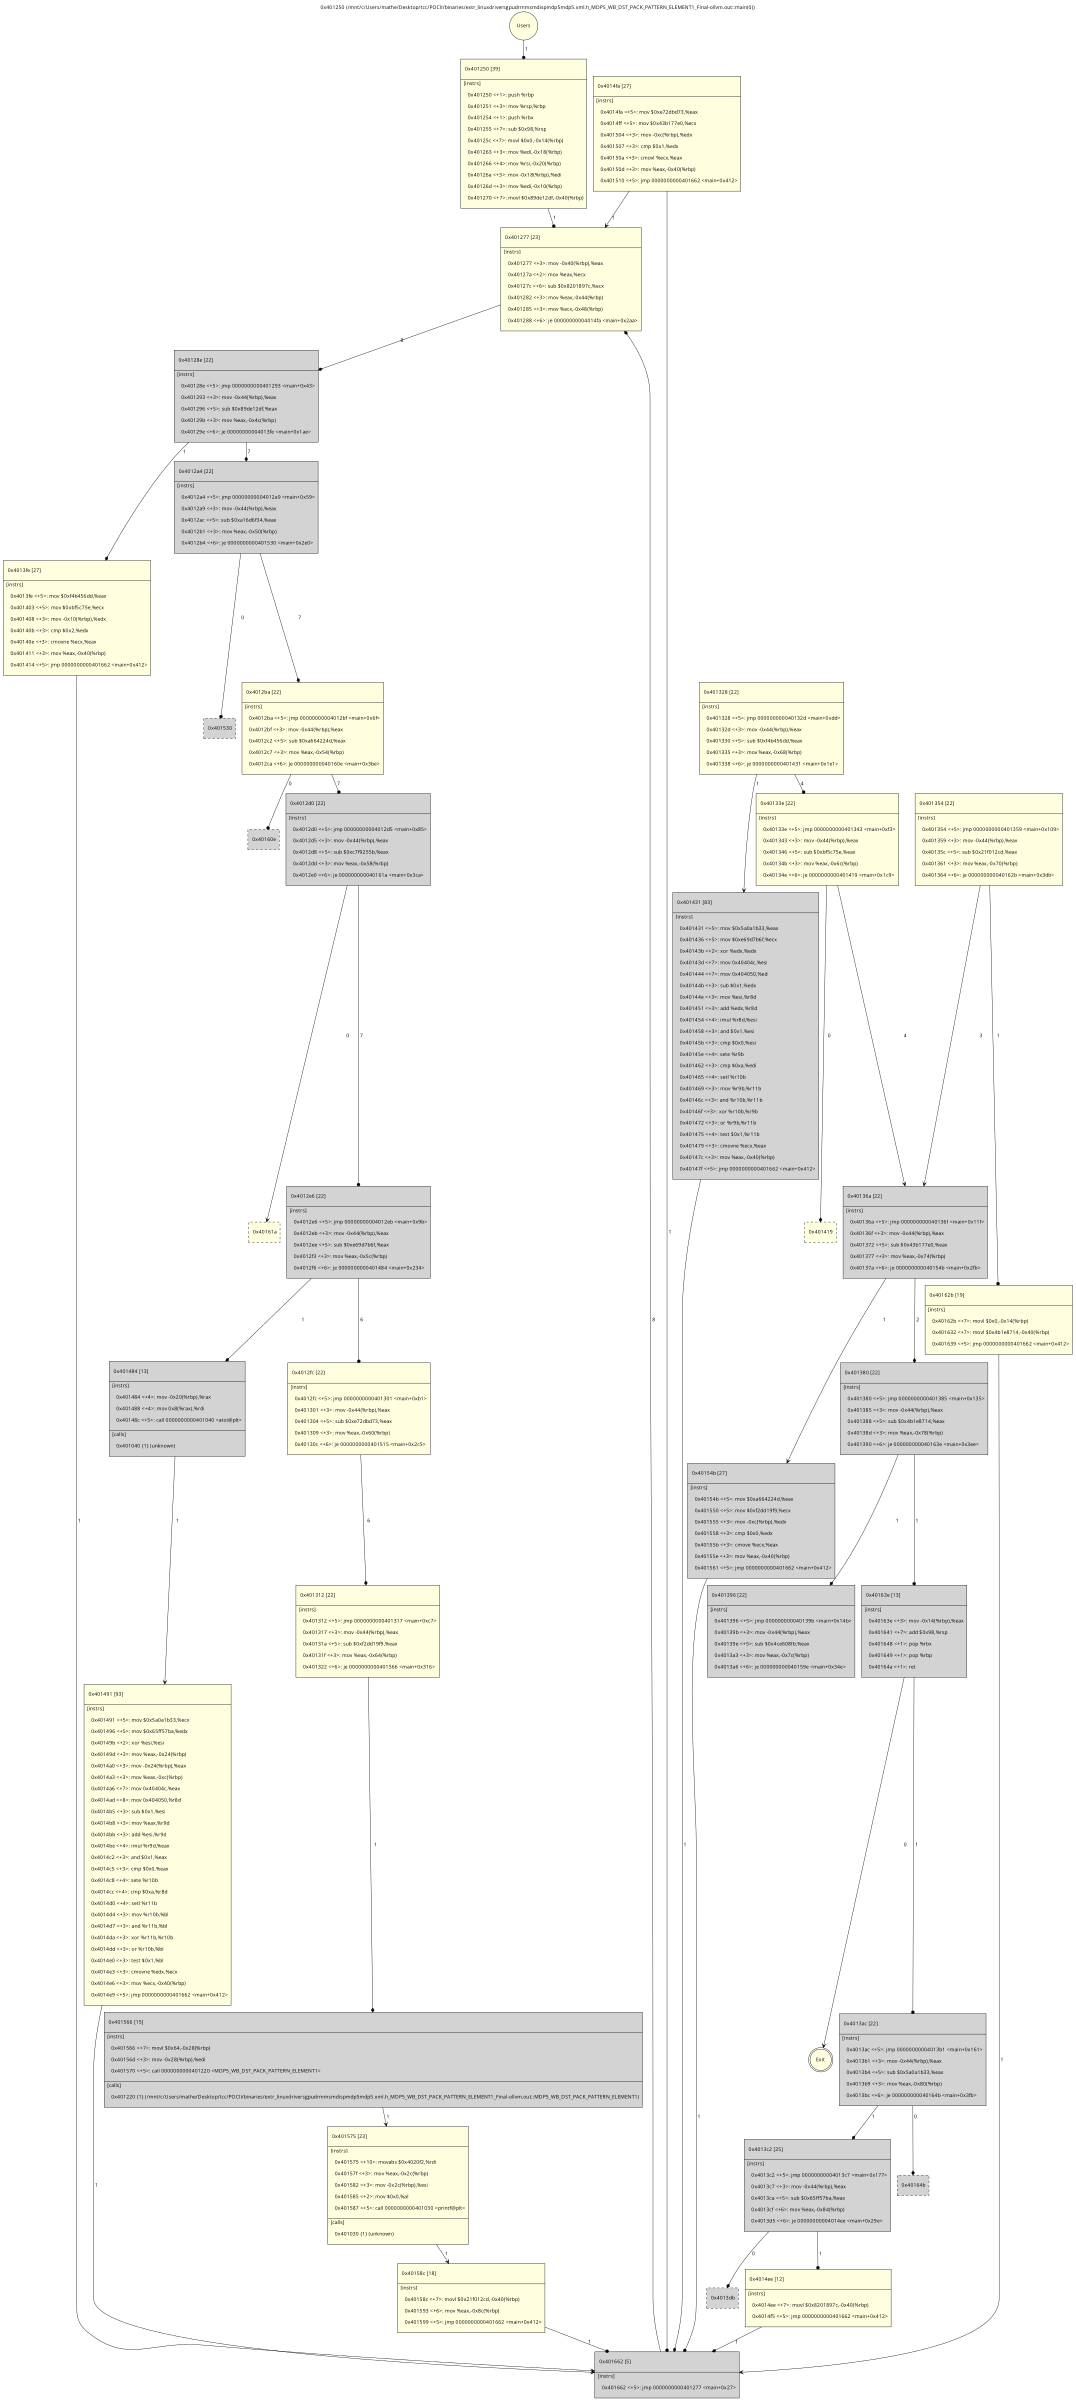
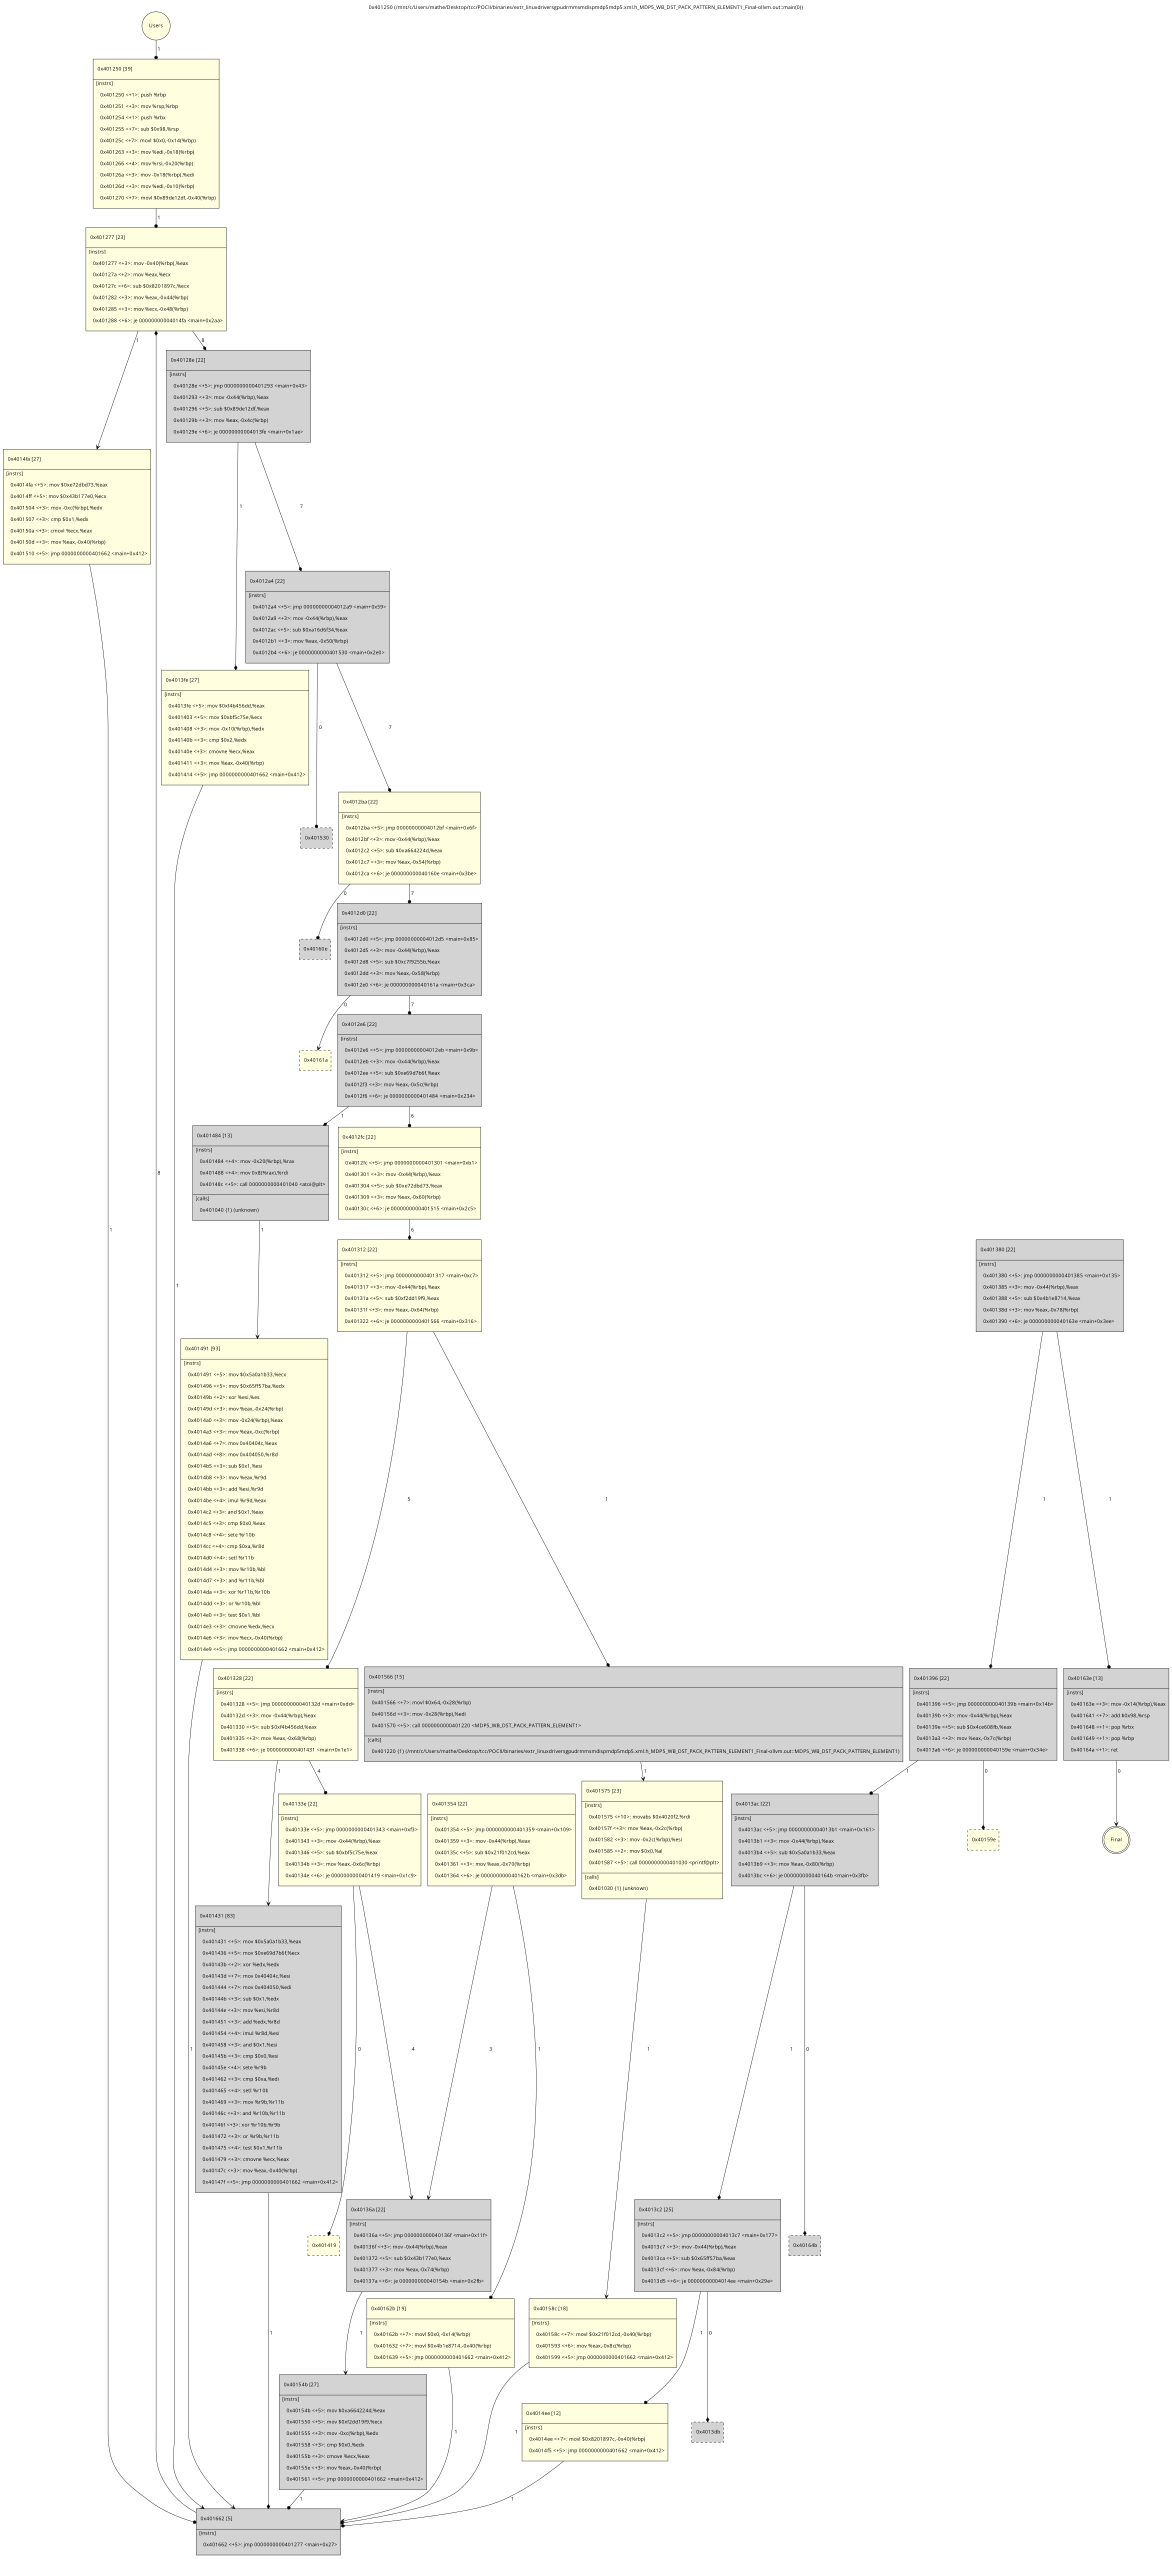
edge "0x4014fa [27]" -> "0x401277 [23]": reversed
edge "0x40136a [22]" -> "0x401380 [22]": removed, label "2"
edge "0x401312 [22]" -> "0x401328 [22]": added, label "5"
node "0x40159e": added
edge "0x40163e [13]" -> "0x4013ac [22]": now "0x401396 [22]" -> "0x4013ac [22]"
node "Exit": label "Exit" -> "Final"
